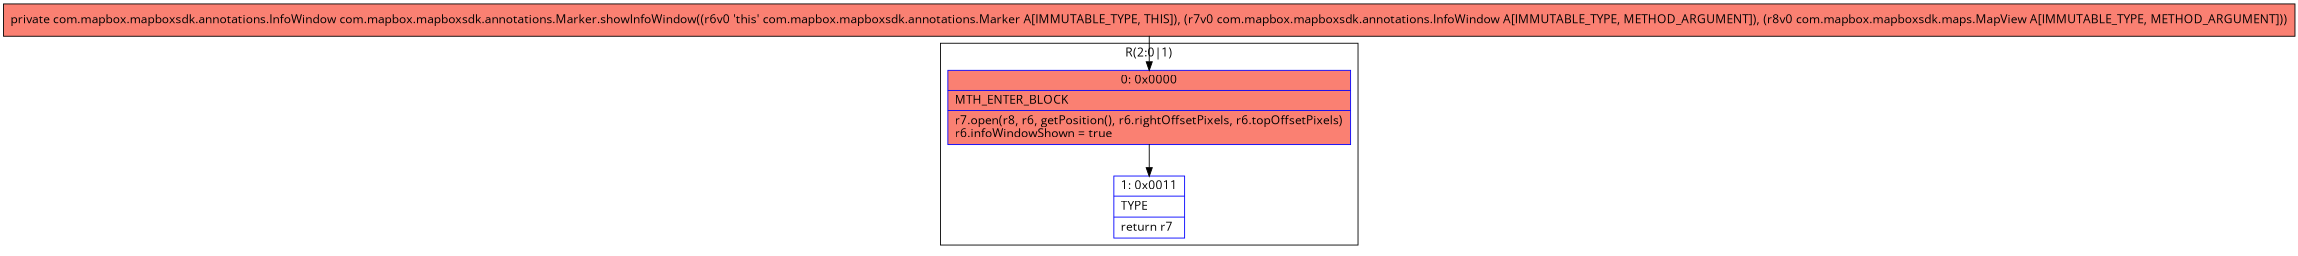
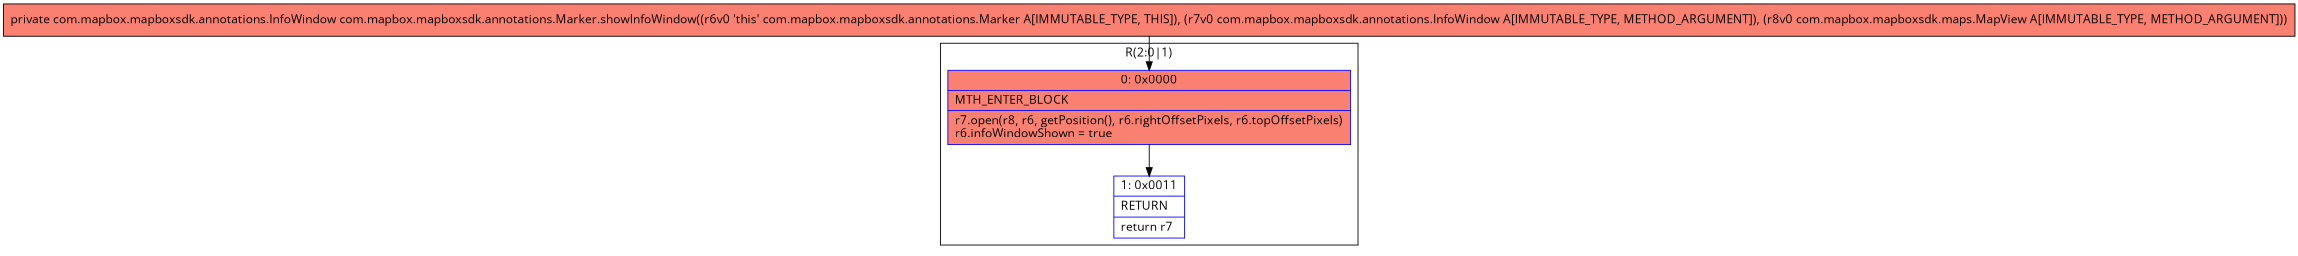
node "1: 0x0011": text "TYPE" -> "RETURN"
